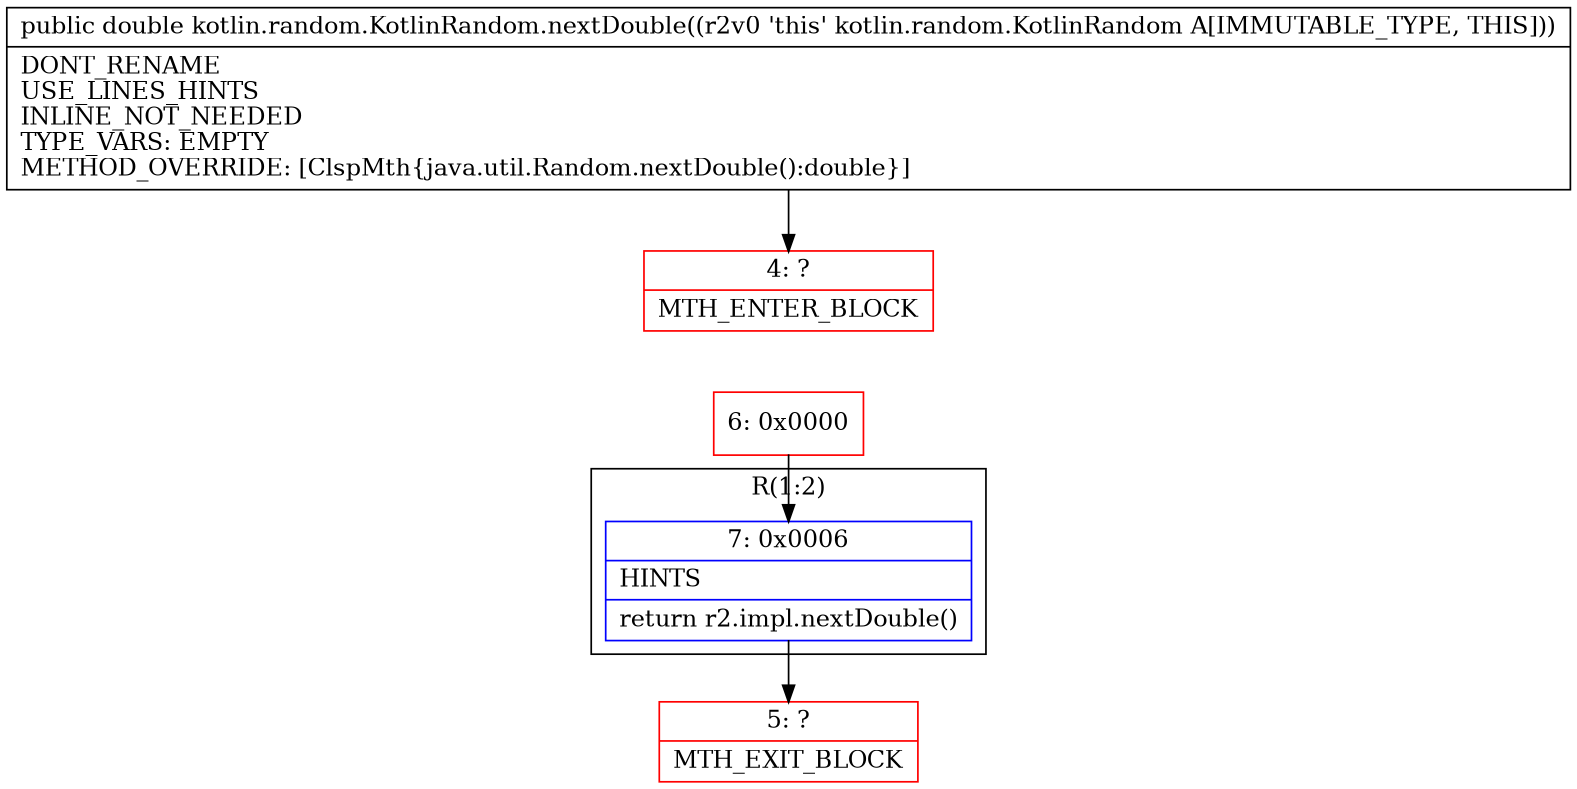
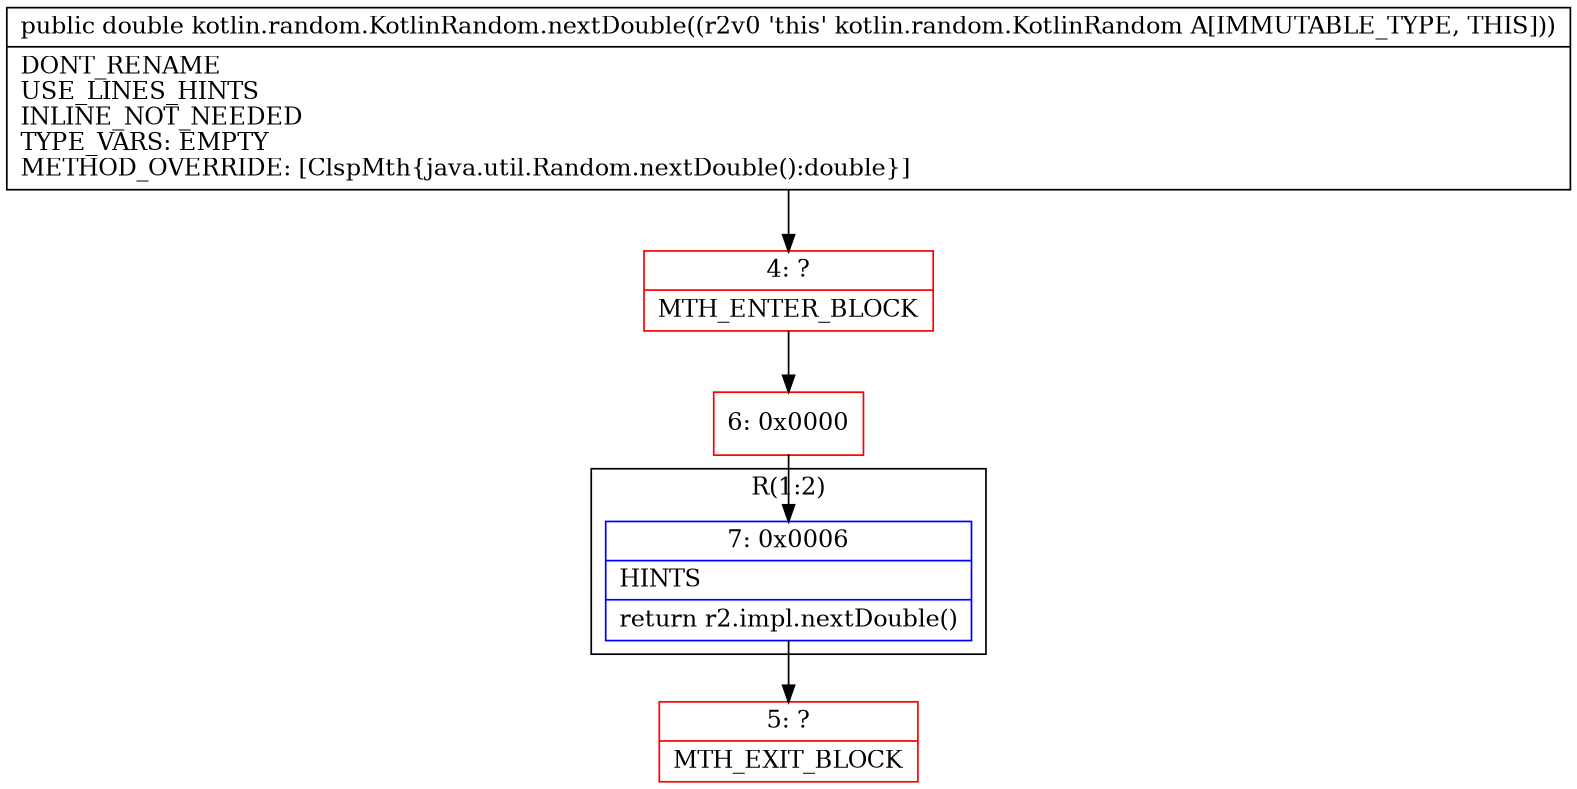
edge "4: ?" -> "6: 0x0000": added
